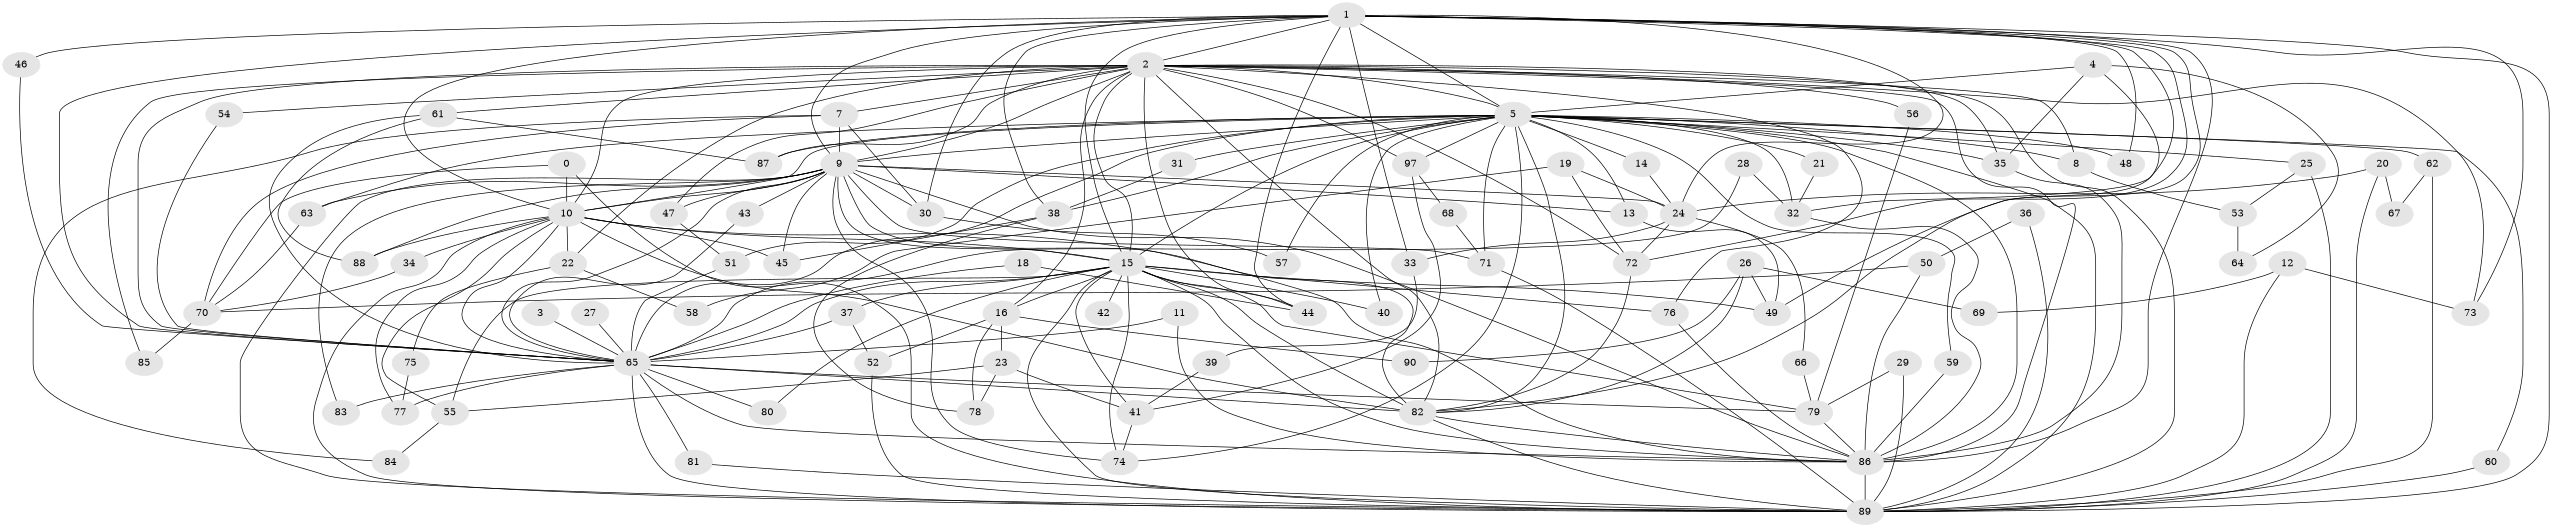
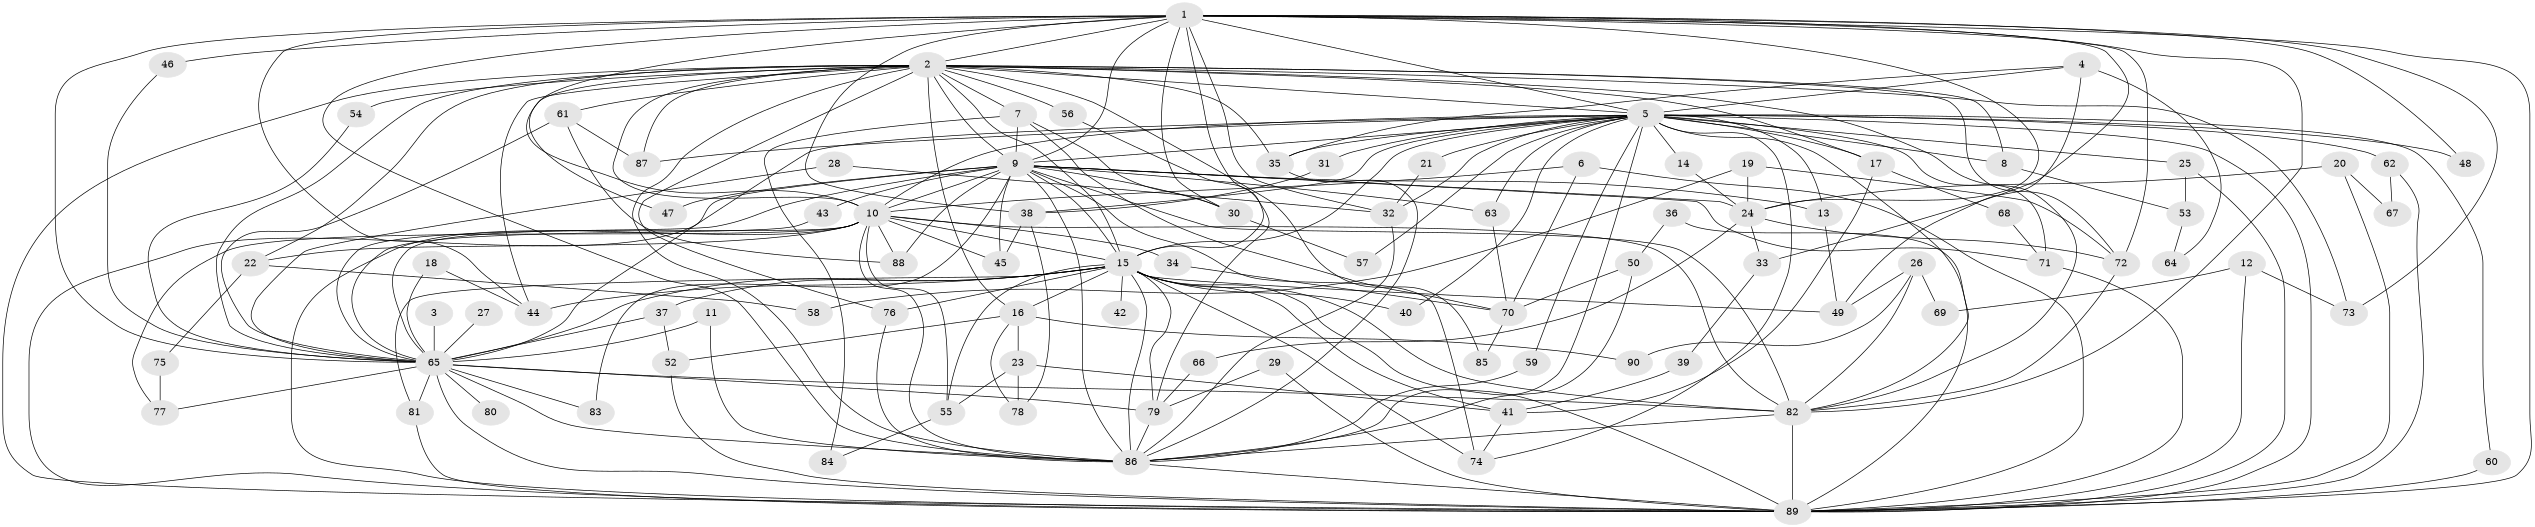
node "0": label "0" -> "6"
node "97": label "97" -> "17"
node "51": removed
edge "15" -- "80": now "15" -- "81"
